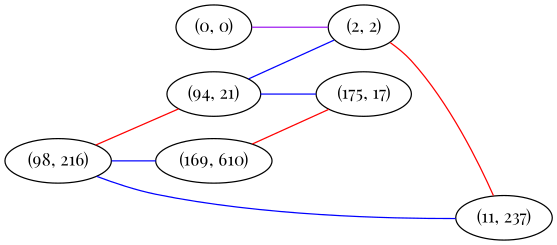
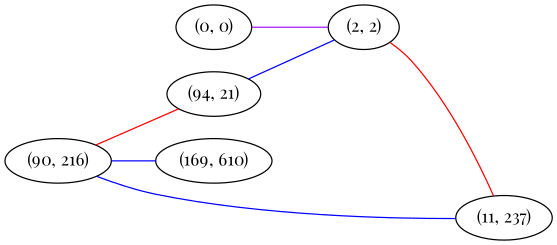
node "(175, 17)": removed
node "(98, 216)": label "(98, 216)" -> "(90, 216)"
